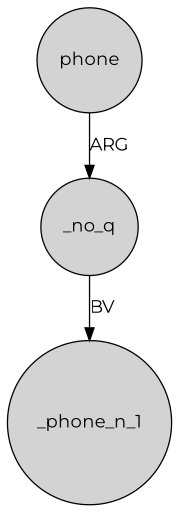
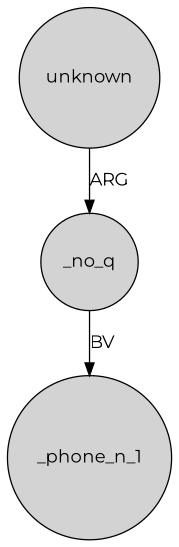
node "phone": label "phone" -> "unknown"
